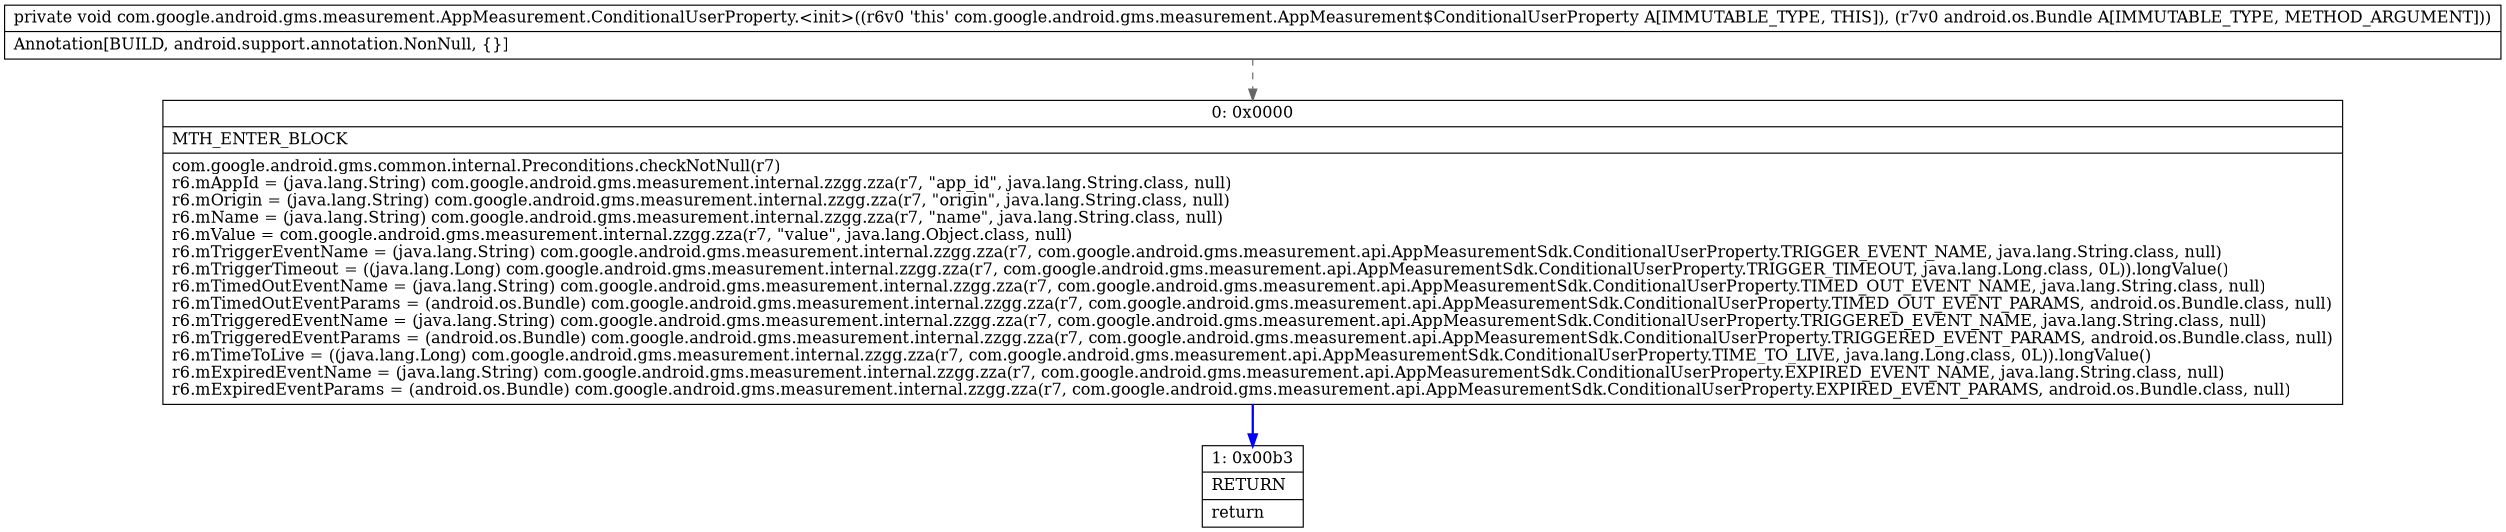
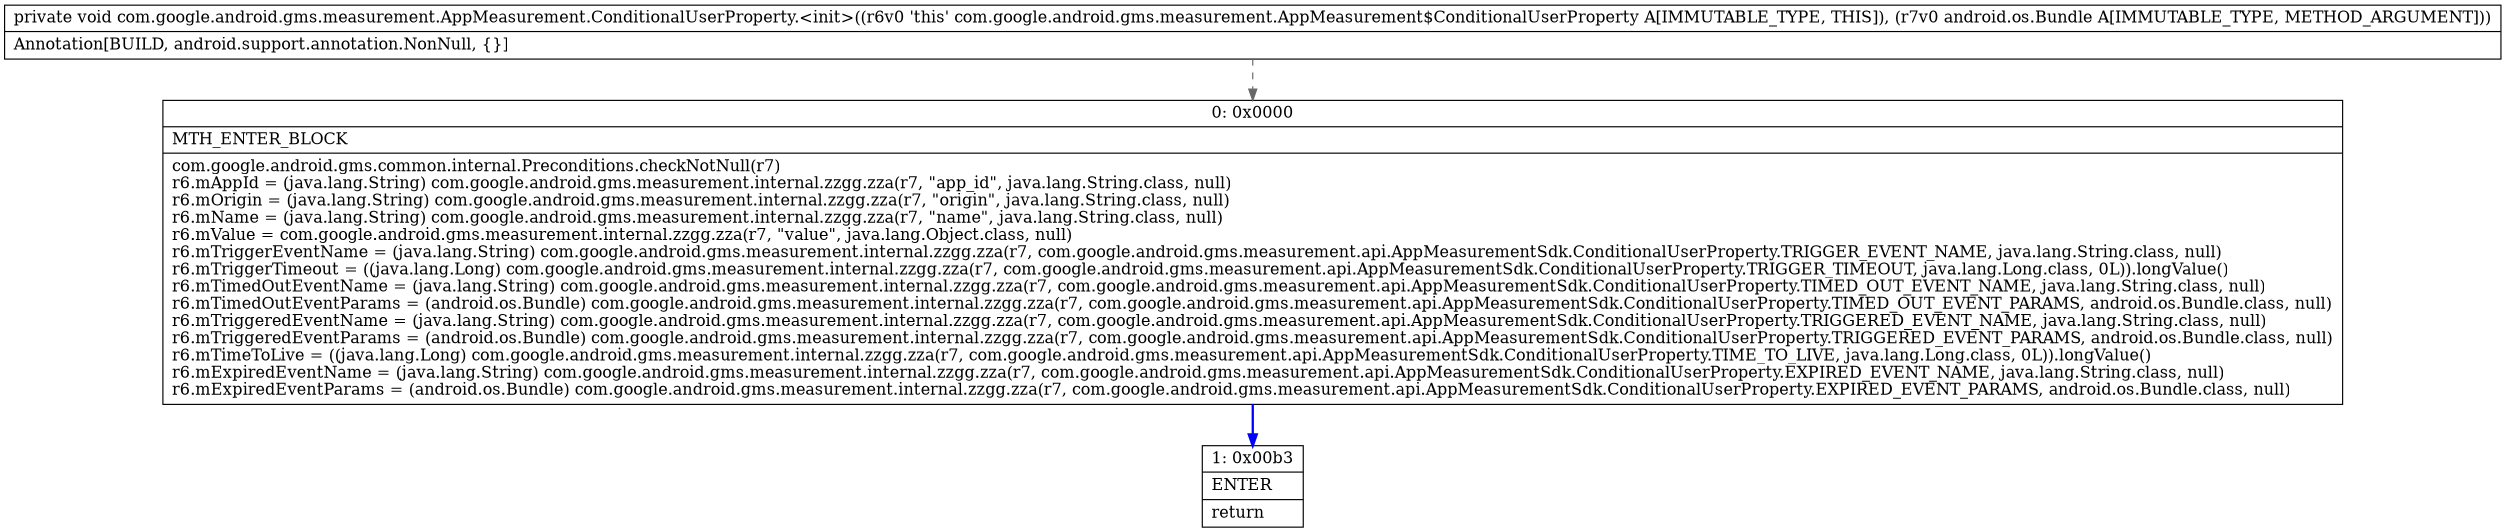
node "1: 0x00b3": text "RETURN" -> "ENTER"
